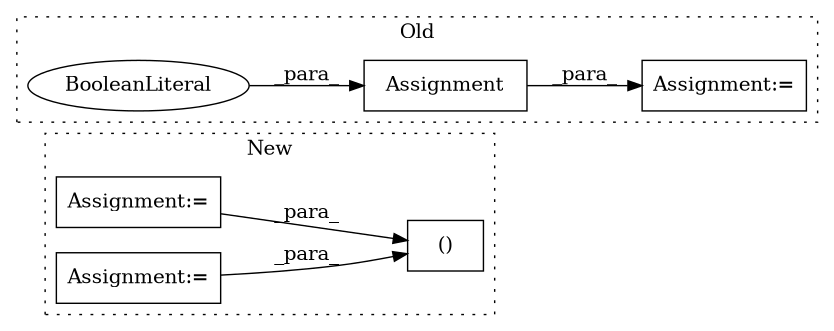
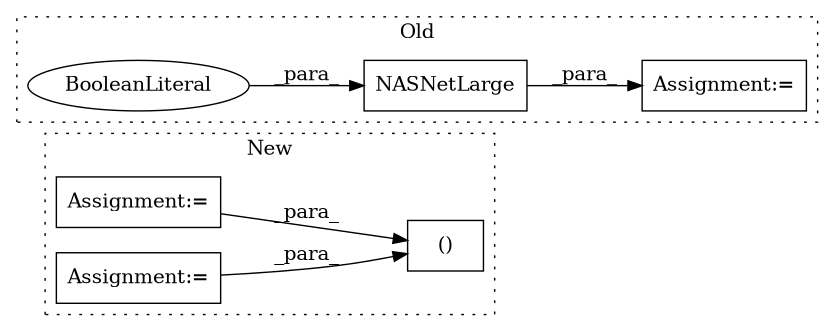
node "Assignment": label "Assignment" -> "NASNetLarge"
